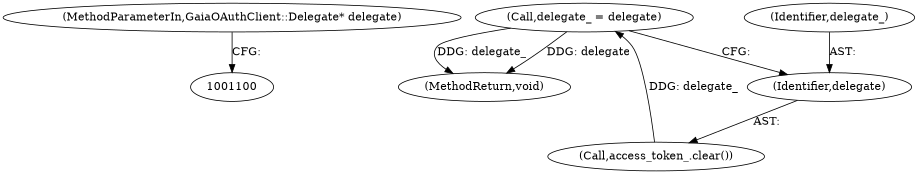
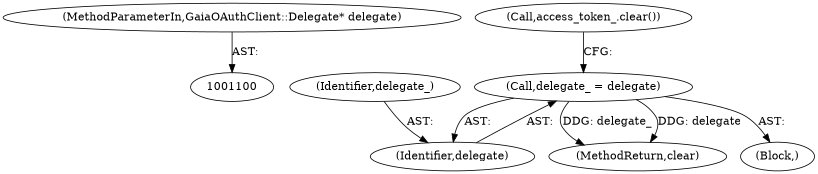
edge "(MethodParameterIn,GaiaOAuthClient::Delegate* delegate)" -> "1001100": label "CFG: " -> "AST: "
edge "(Call,delegate_ = delegate)" -> "(Identifier,delegate)": label "CFG: " -> "AST: "
node "(MethodReturn,void)": label "(MethodReturn,void)" -> "(MethodReturn,clear)"
edge "(Call,access_token_.clear())" -> "(Call,delegate_ = delegate)": label "DDG: delegate_" -> "CFG: "
edge "(Identifier,delegate)" -> "(Call,access_token_.clear())": now "(Identifier,delegate)" -> "(Call,delegate_ = delegate)"
node "(Block,)": added
